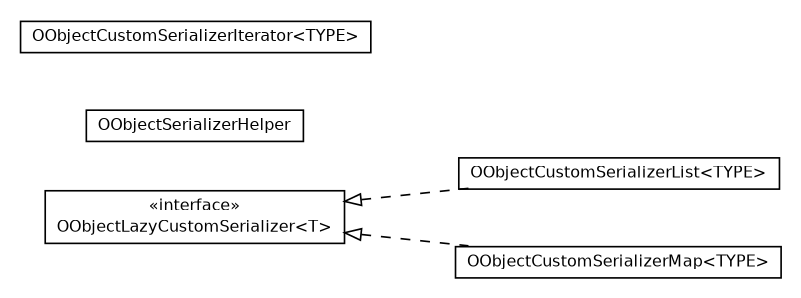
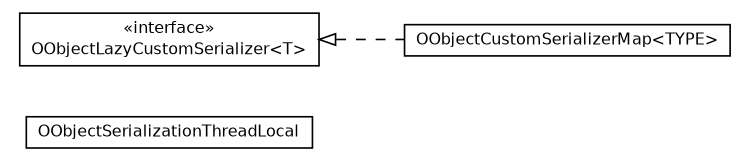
node "OObjectCustomSerializerIterator<TYPE>": removed
node "OObjectSerializerHelper": removed
node "OObjectSerializationThreadLocal": added
node "OObjectCustomSerializerList<TYPE>": removed
